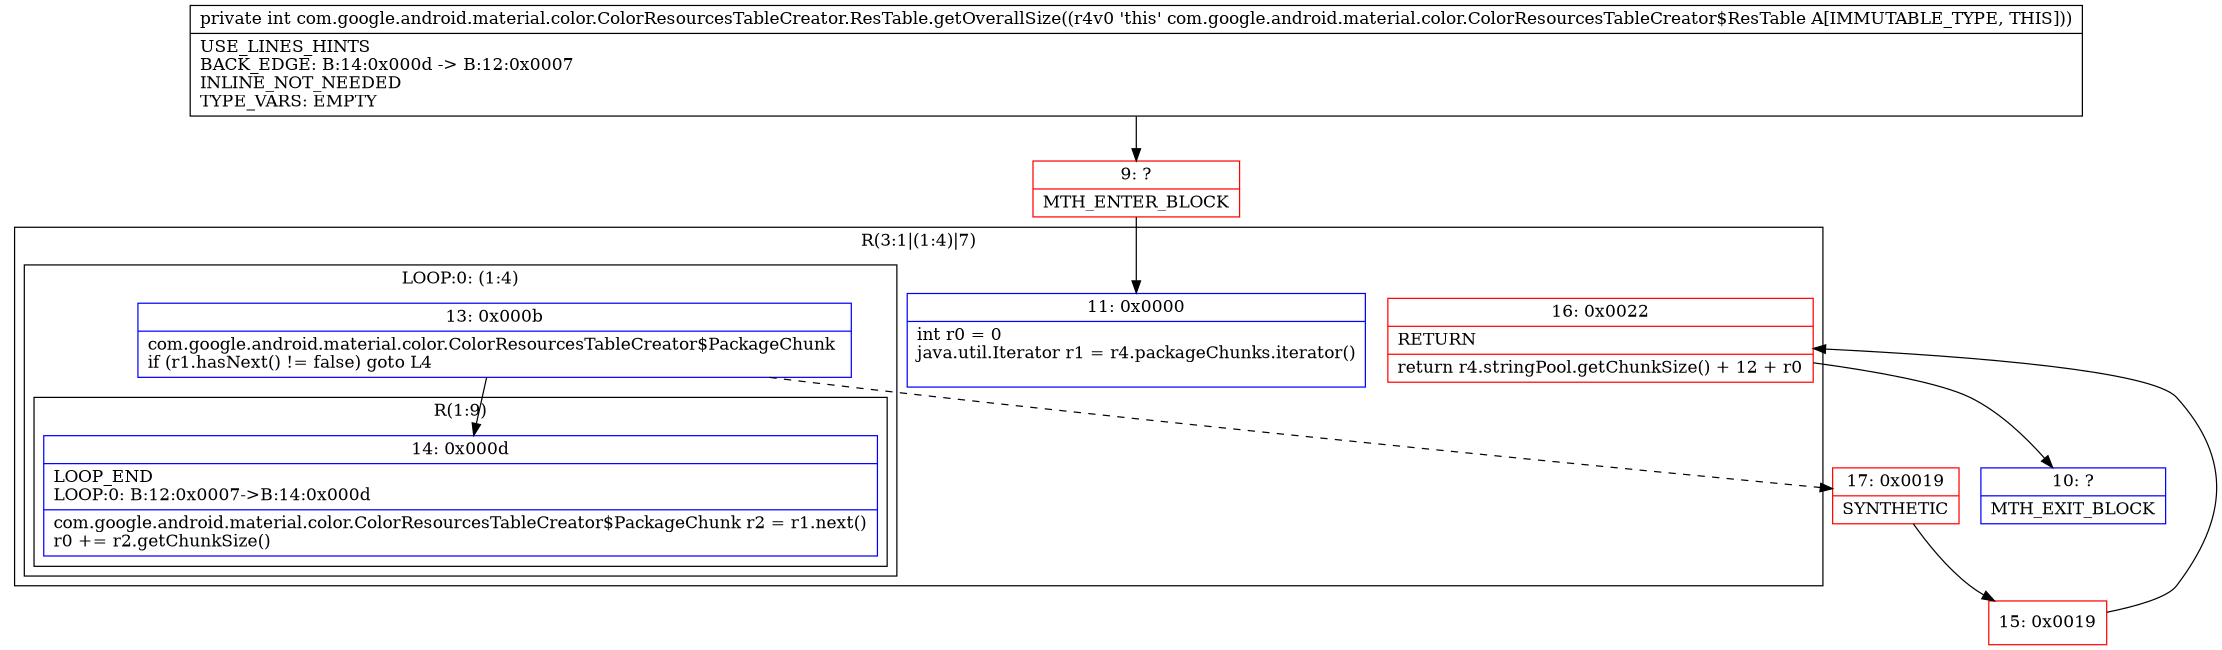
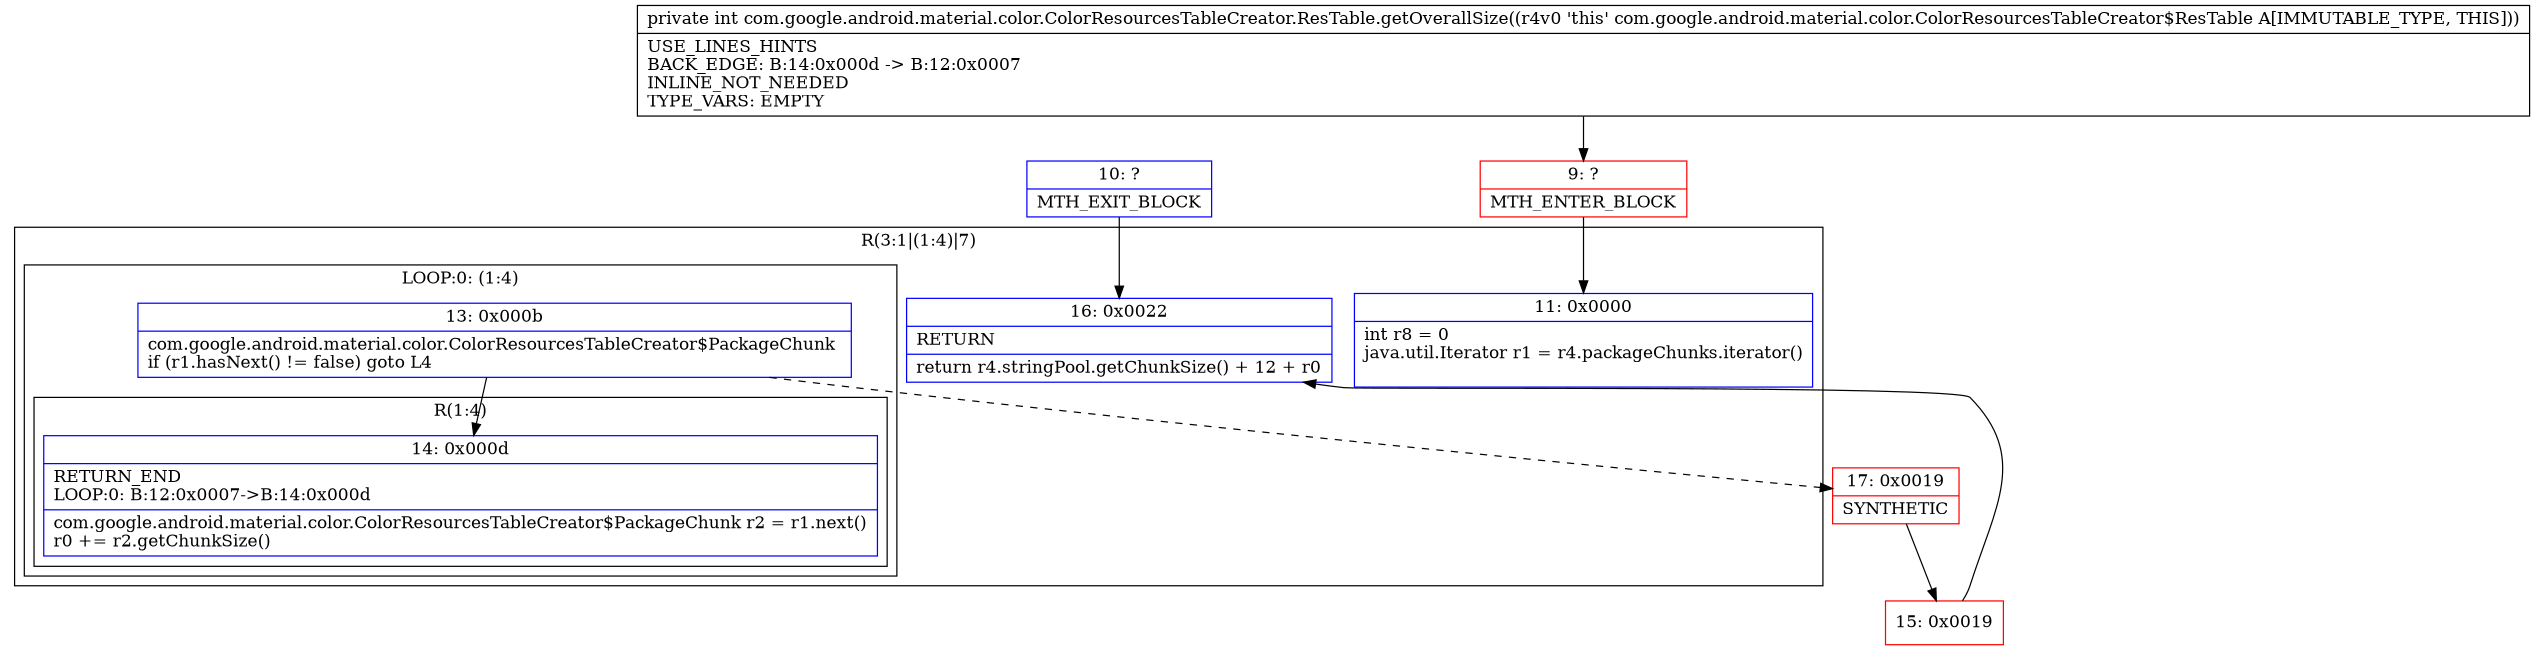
node "11: 0x0000": text "int r0 = 0" -> "int r8 = 0"
node "16: 0x0022": color red -> blue
edge "16: 0x0022" -> "10: ?": reversed
cluster "R(1:9)": label "R(1:9)" -> "R(1:4)"
node "14: 0x000d": text "LOOP_END" -> "RETURN_END"
